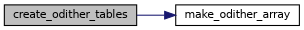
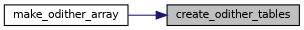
edge "create_odither_tables" -> "make_odither_array": reversed
